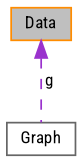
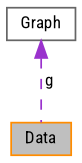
edge "Graph" -> "Data": reversed
